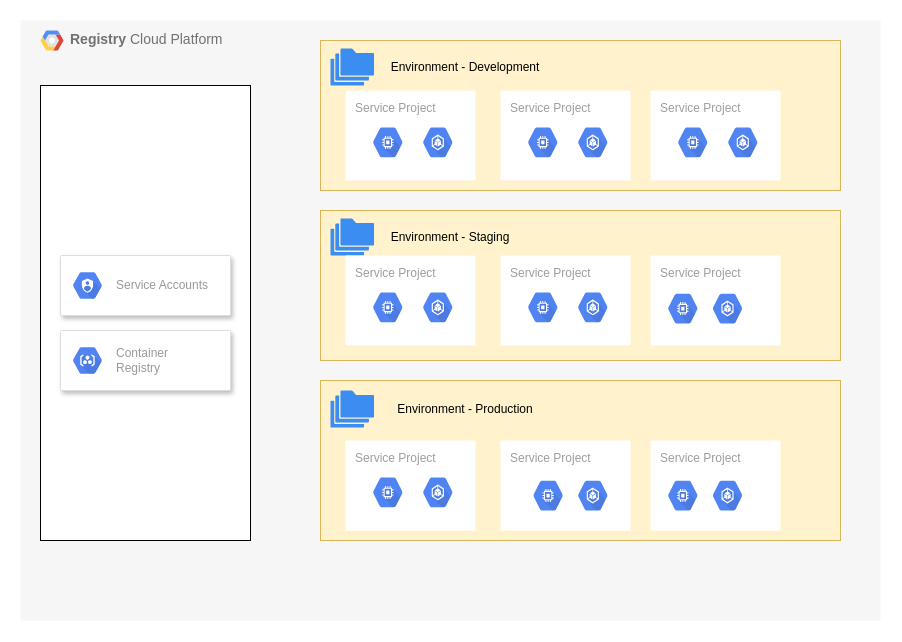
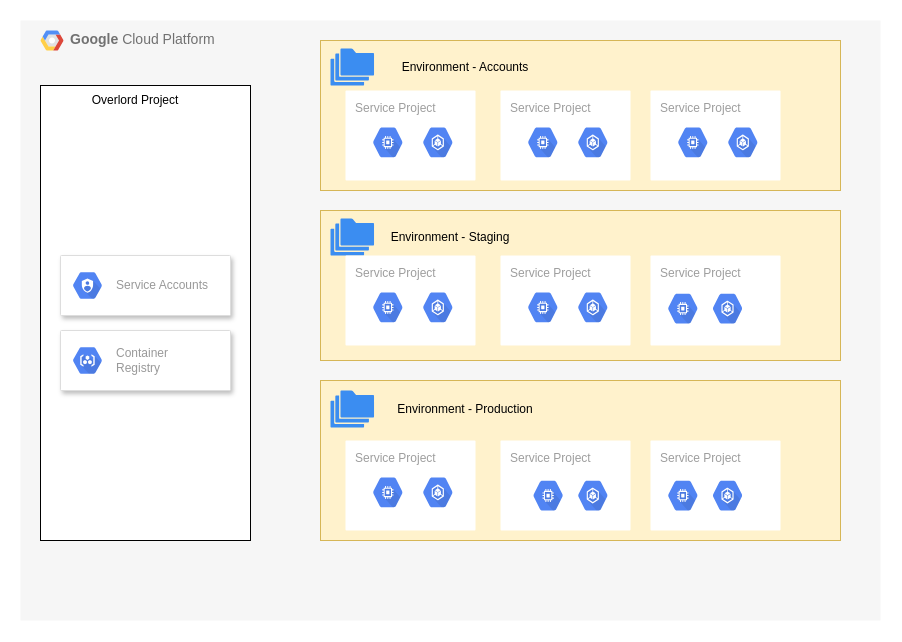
node "Registry Cloud Platform": label "Registry Cloud Platform" -> "Google Cloud Platform"
node "Environment - Development": label "Environment - Development" -> "Environment - Accounts"
node "Overlord Project": added
